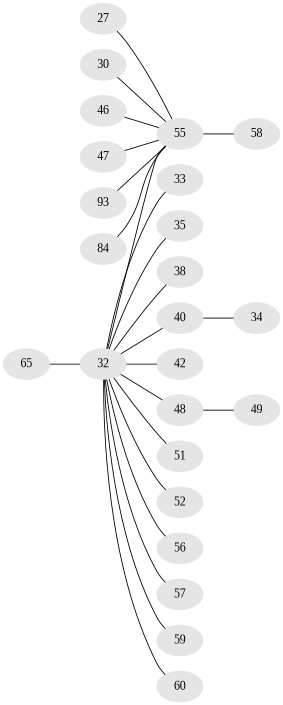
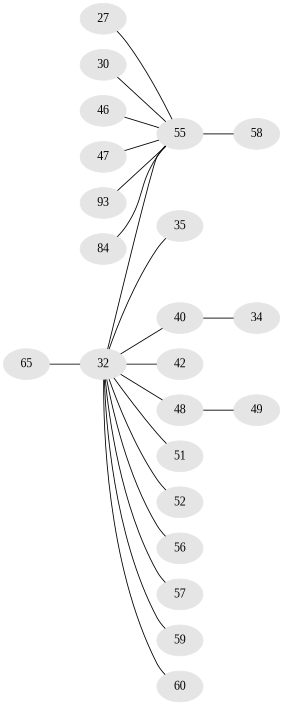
node "33": removed
node "38": removed
